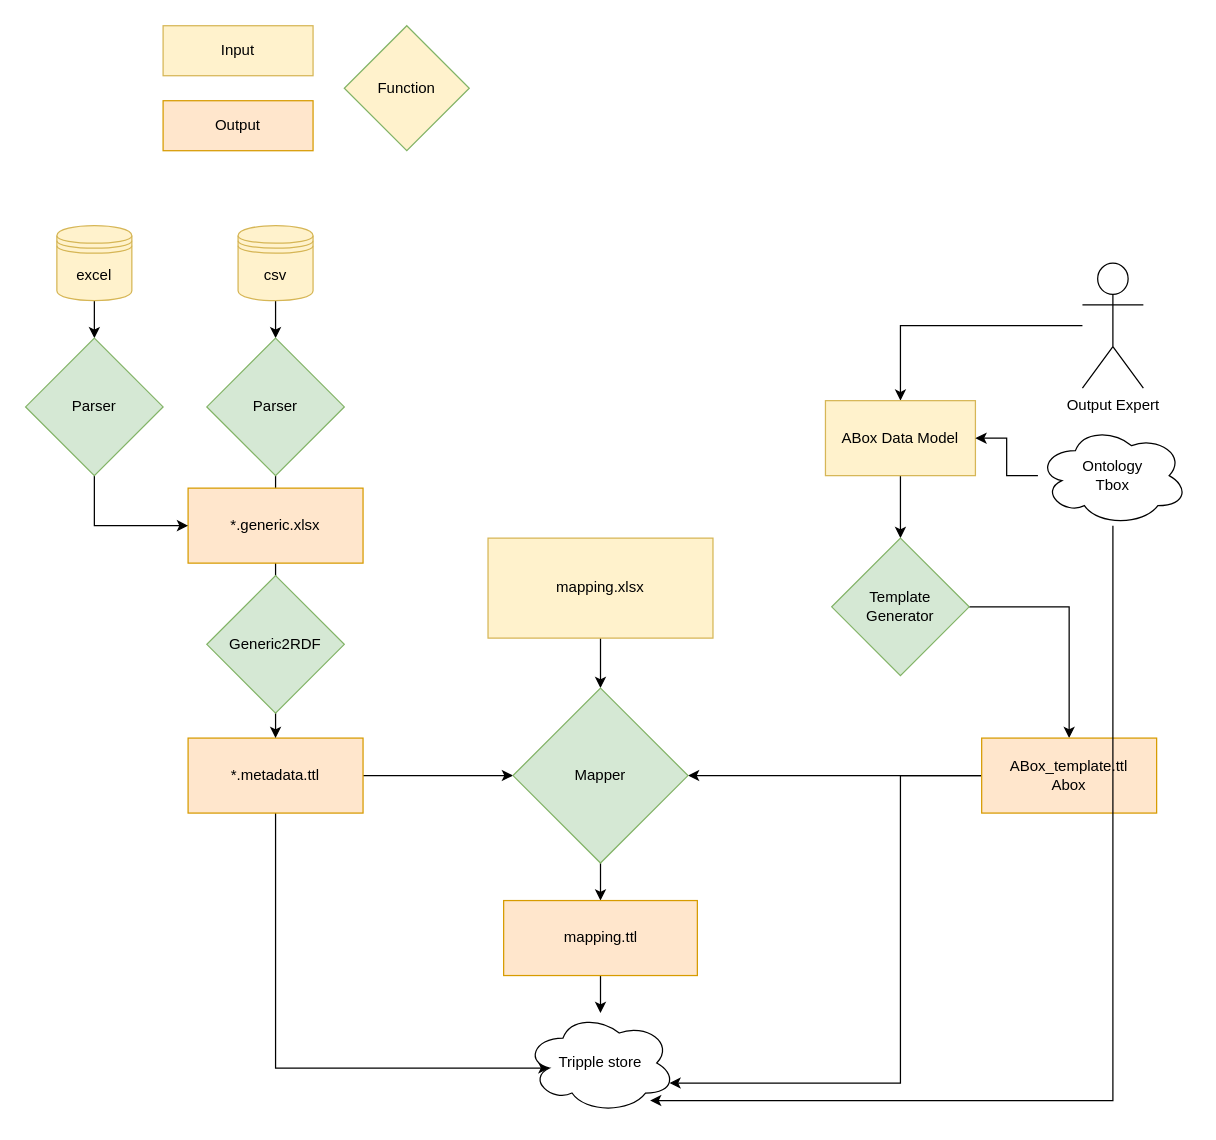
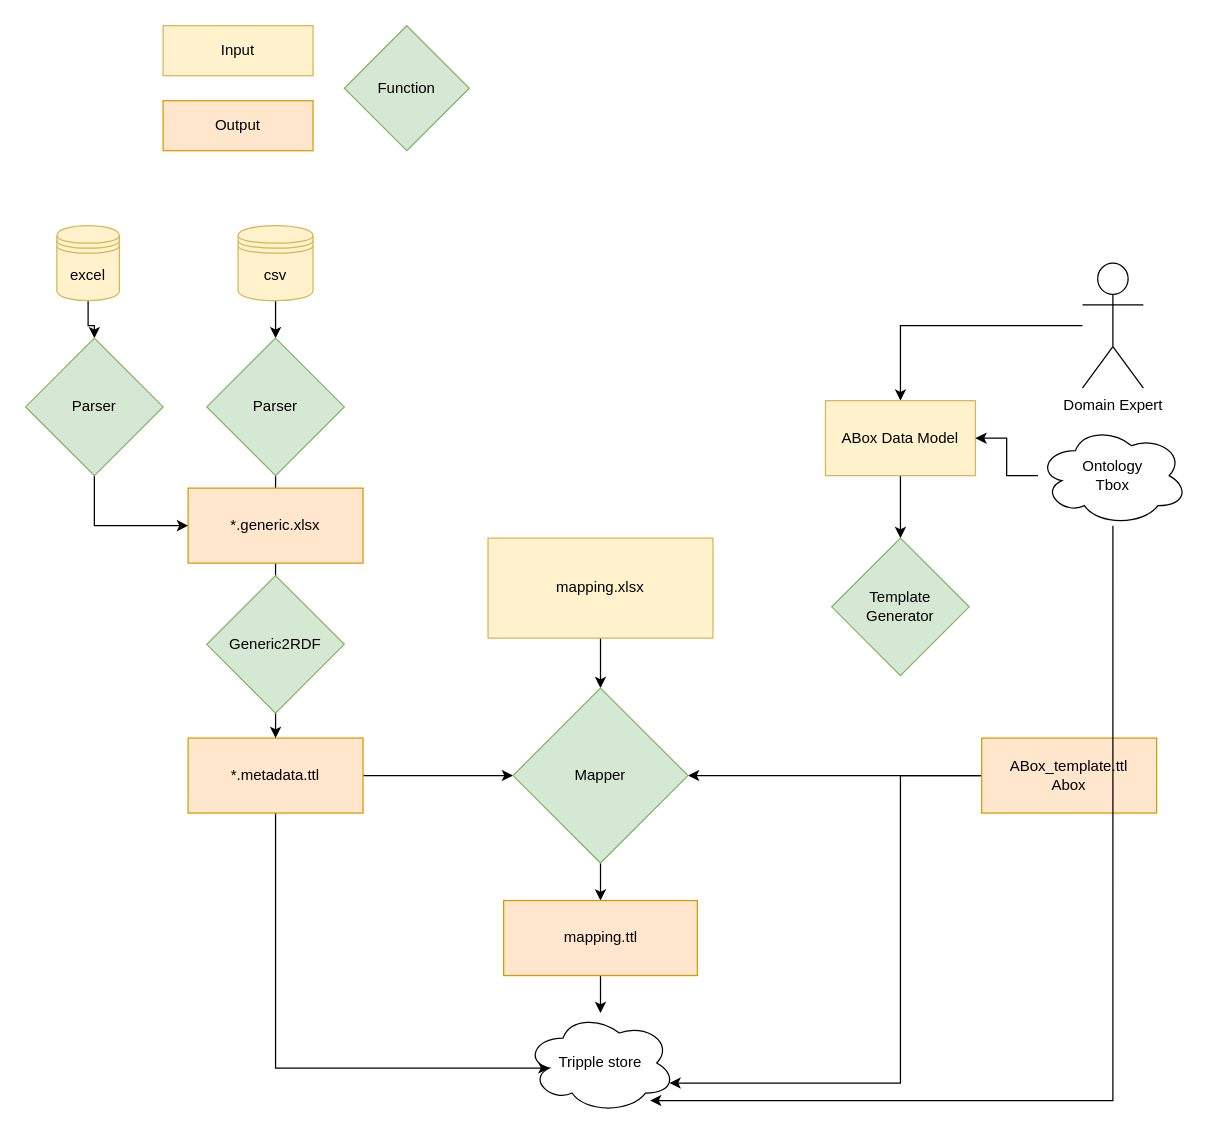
node "Function": fillcolor #fff2cc -> #d5e8d4
node "excel": size 75x75 -> 63x75
node "Output Expert": label "Output Expert" -> "Domain Expert"
edge "Template Generator" -> "ABox_template.ttl Abox": removed
